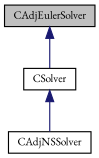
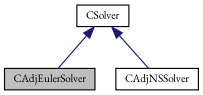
edge "CSolver" -> "CAdjEulerSolver": reversed
